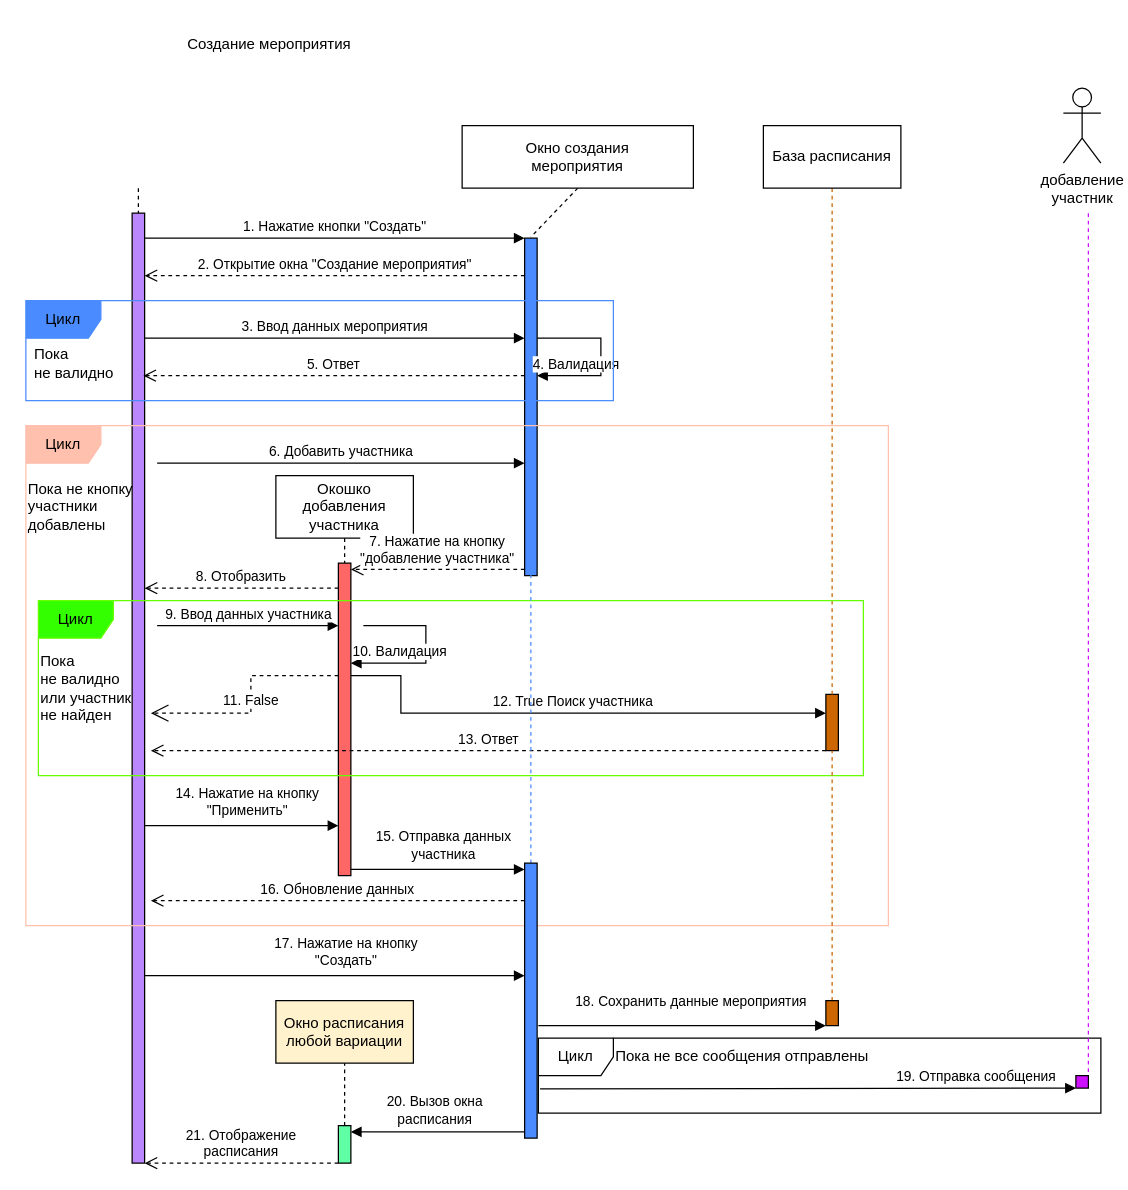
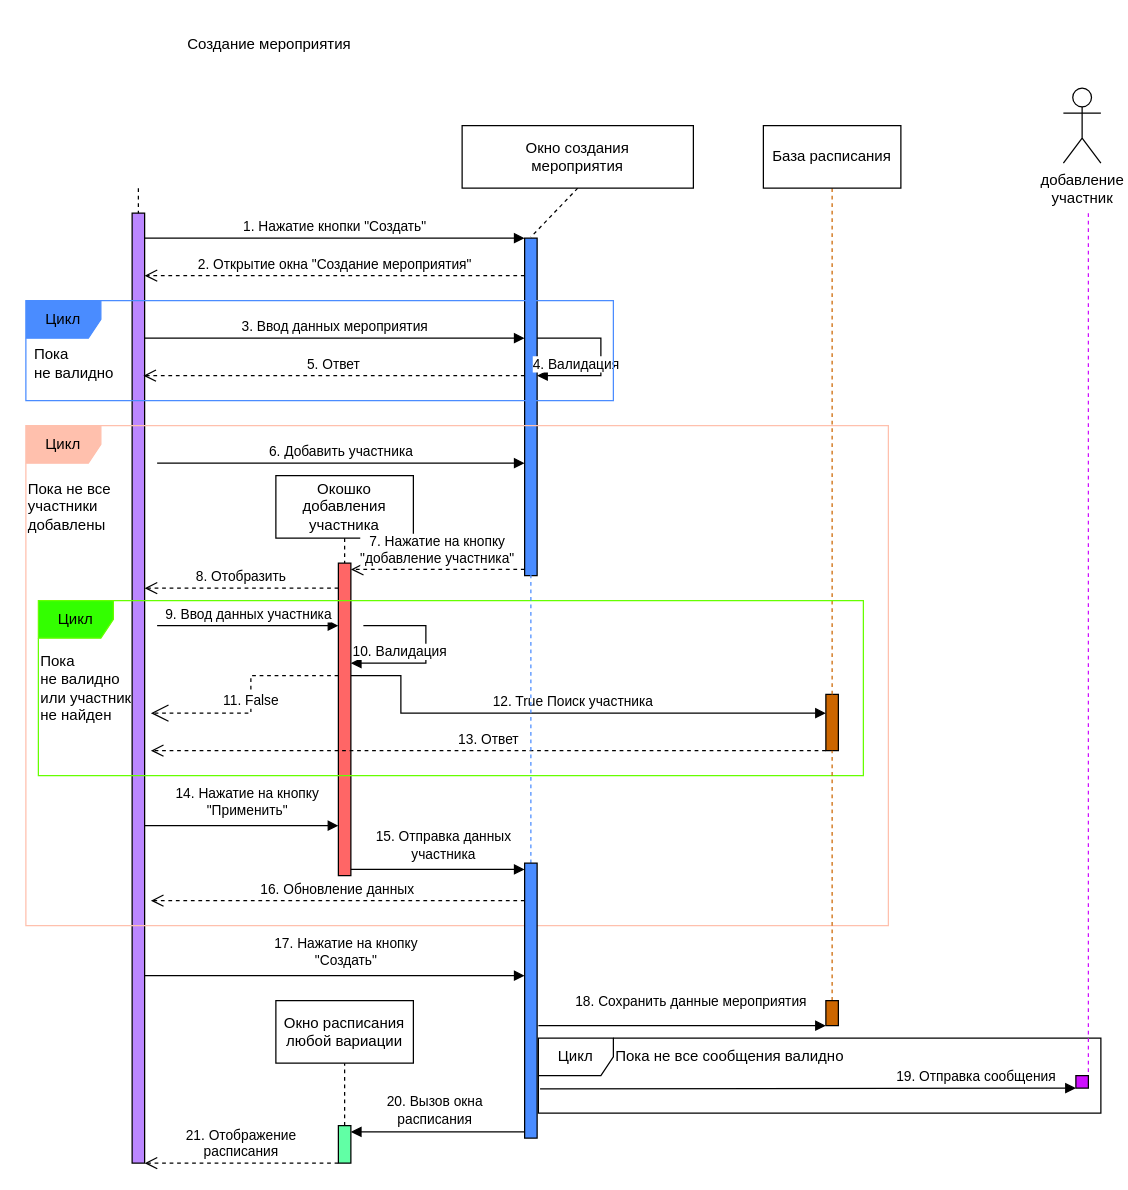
node "Пока не кнопку участники добавлены": label "Пока не кнопку участники добавлены" -> "Пока не все участники добавлены"
node "Окно расписания любой вариации": fillcolor #fff2cc -> #ffffff
node "Пока не все сообщения отправлены": label "Пока не все сообщения отправлены" -> "Пока не все сообщения валидно"
